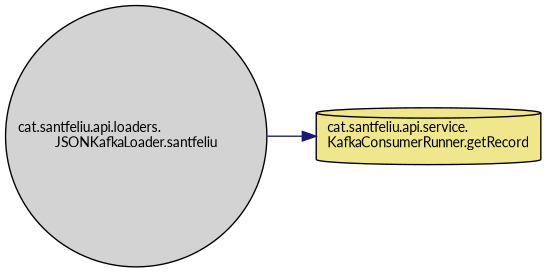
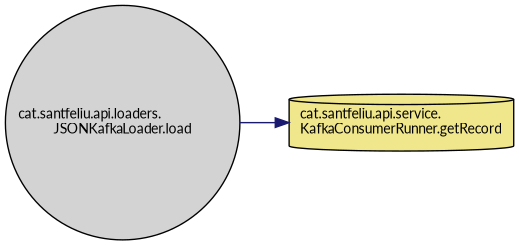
node "cat.santfeliu.api.loaders. JSONKafkaLoader.santfeliu": label "cat.santfeliu.api.loaders. JSONKafkaLoader.santfeliu" -> "cat.santfeliu.api.loaders. JSONKafkaLoader.load"
